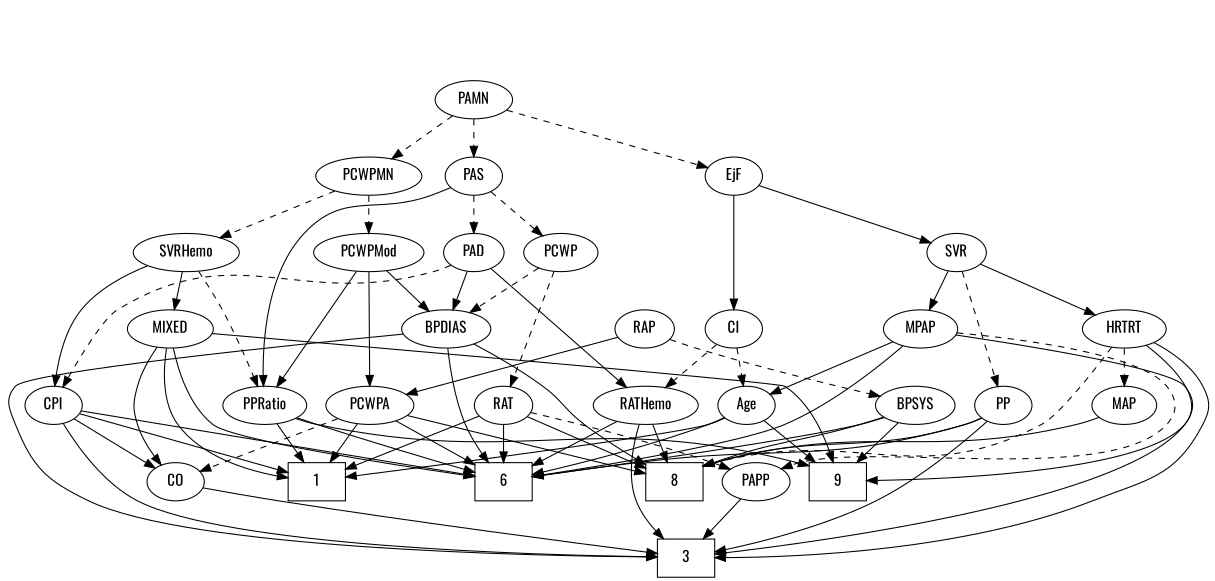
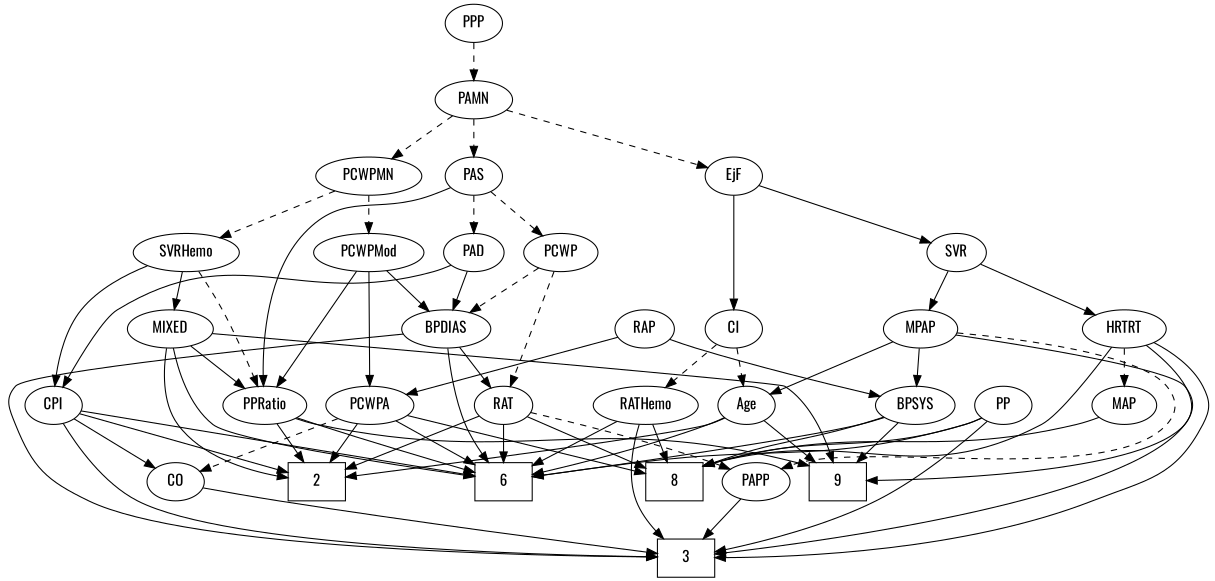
node "PPP": added
edge "PAD" -> "CPI": style dashed -> solid
edge "SVR" -> "PP": removed
edge "PAD" -> "RATHemo": removed
edge "RAP" -> "BPSYS": style dashed -> solid
edge "BPDIAS" -> "8": now "BPDIAS" -> "RAT"
edge "MIXED" -> "CO": now "MIXED" -> "PPRatio"
edge "MPAP" -> "6": now "MPAP" -> "BPSYS"
edge "HRTRT" -> "8": style dashed -> solid
node "1": label "1" -> "2"
